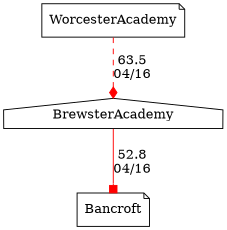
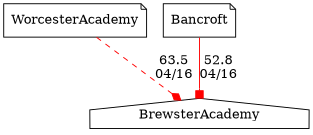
edge "BrewsterAcademy" -> "Bancroft": reversed
